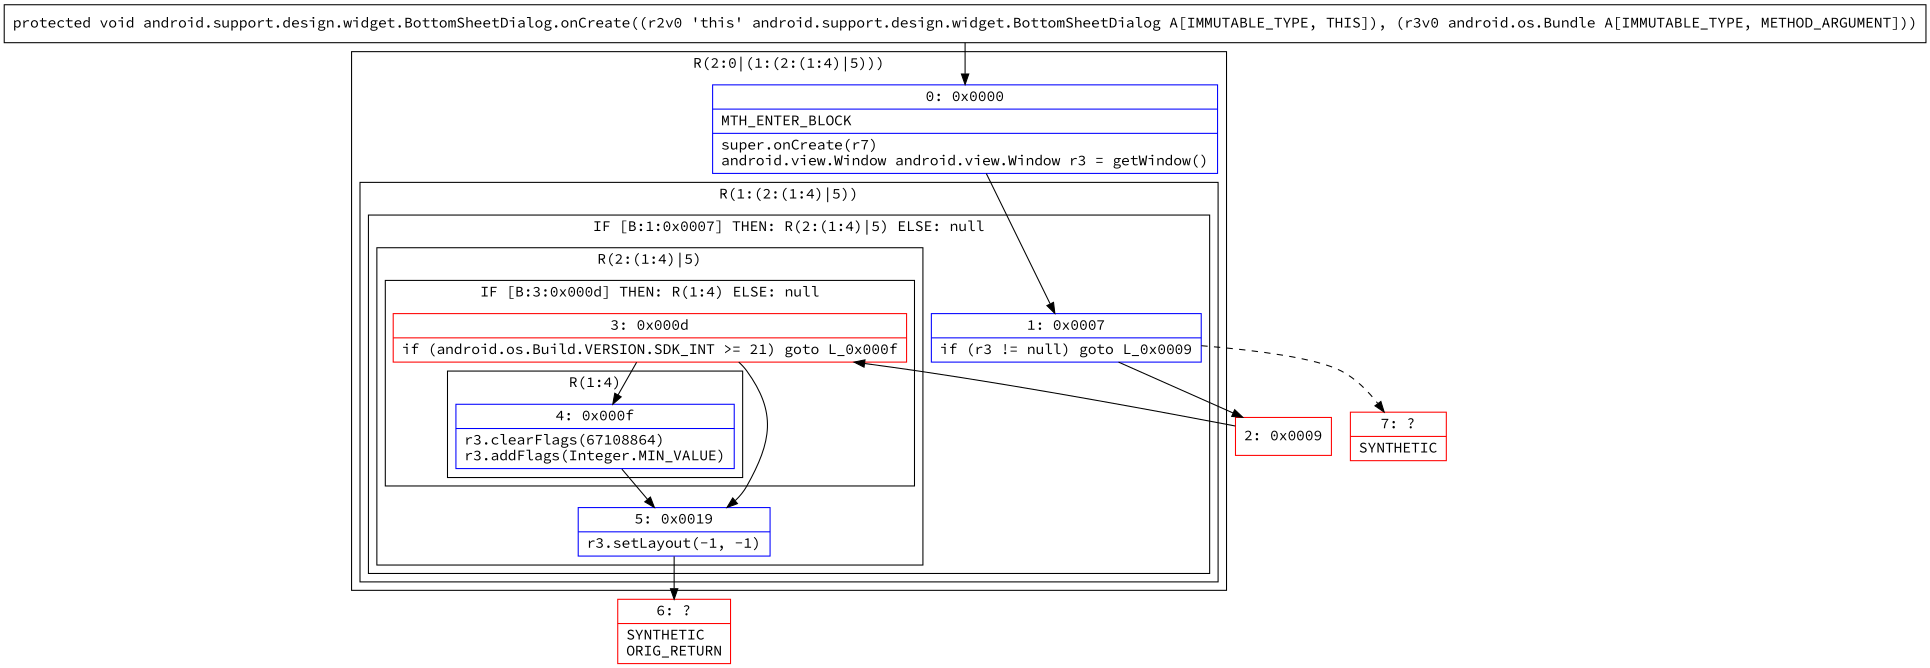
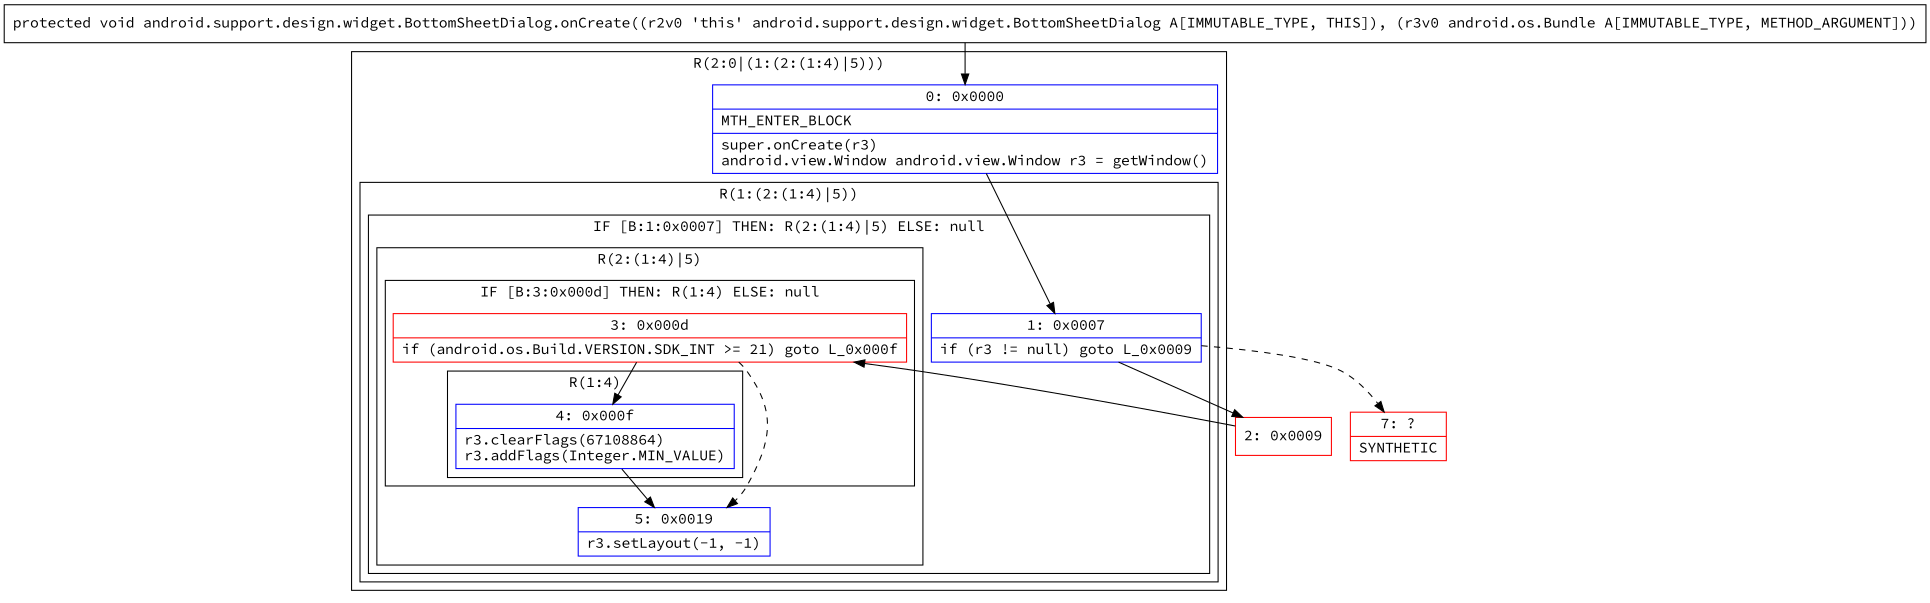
node "0: 0x0000": text "super.onCreate(r7)" -> "super.onCreate(r3)"
edge "3: 0x000d" -> "5: 0x0019": style solid -> dashed
node "6: ?": removed
